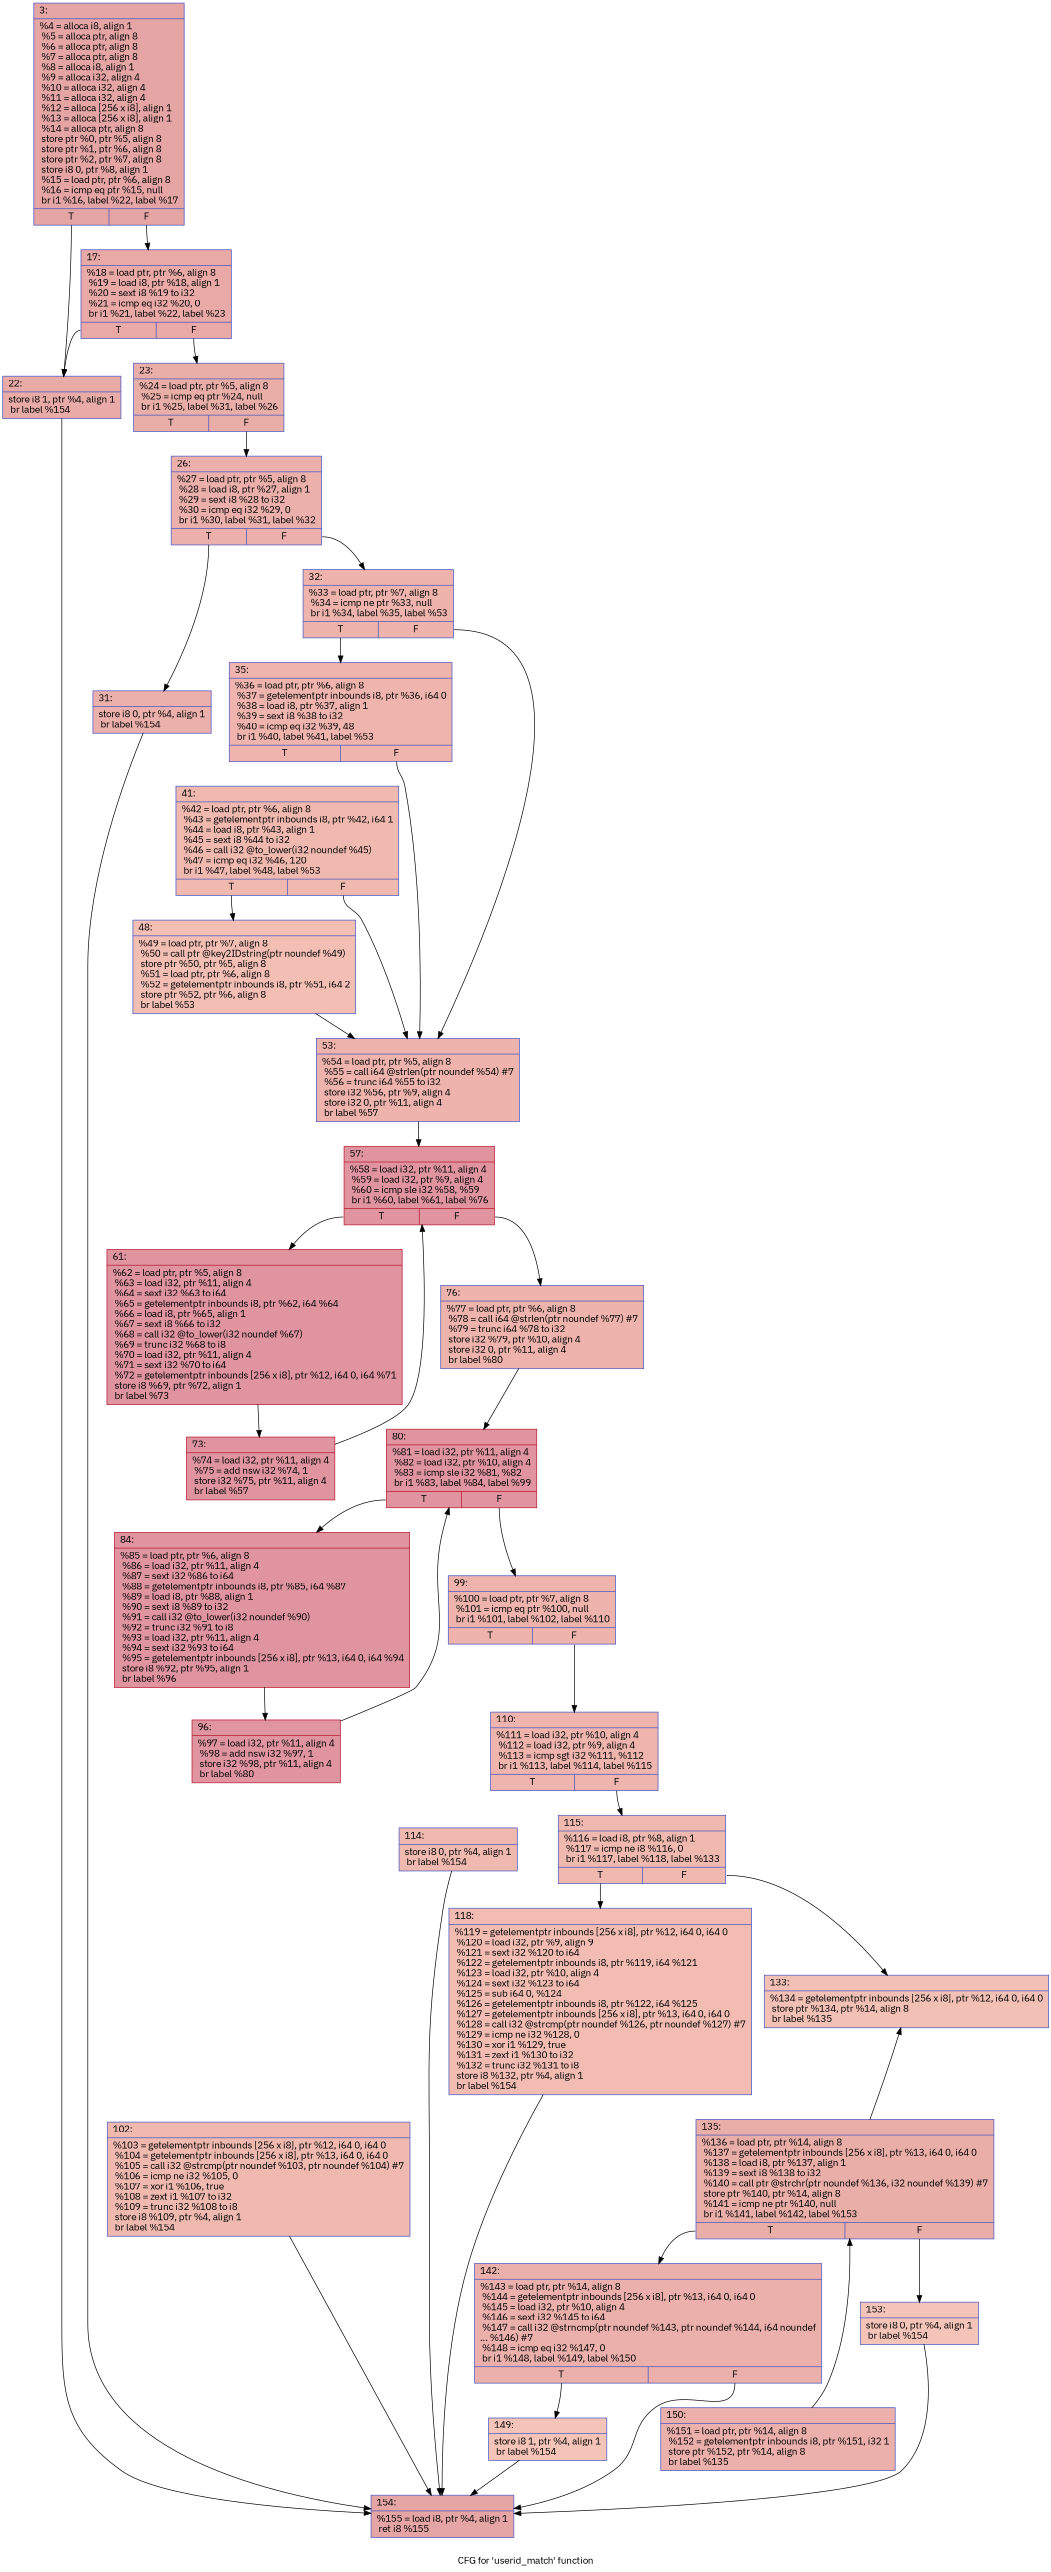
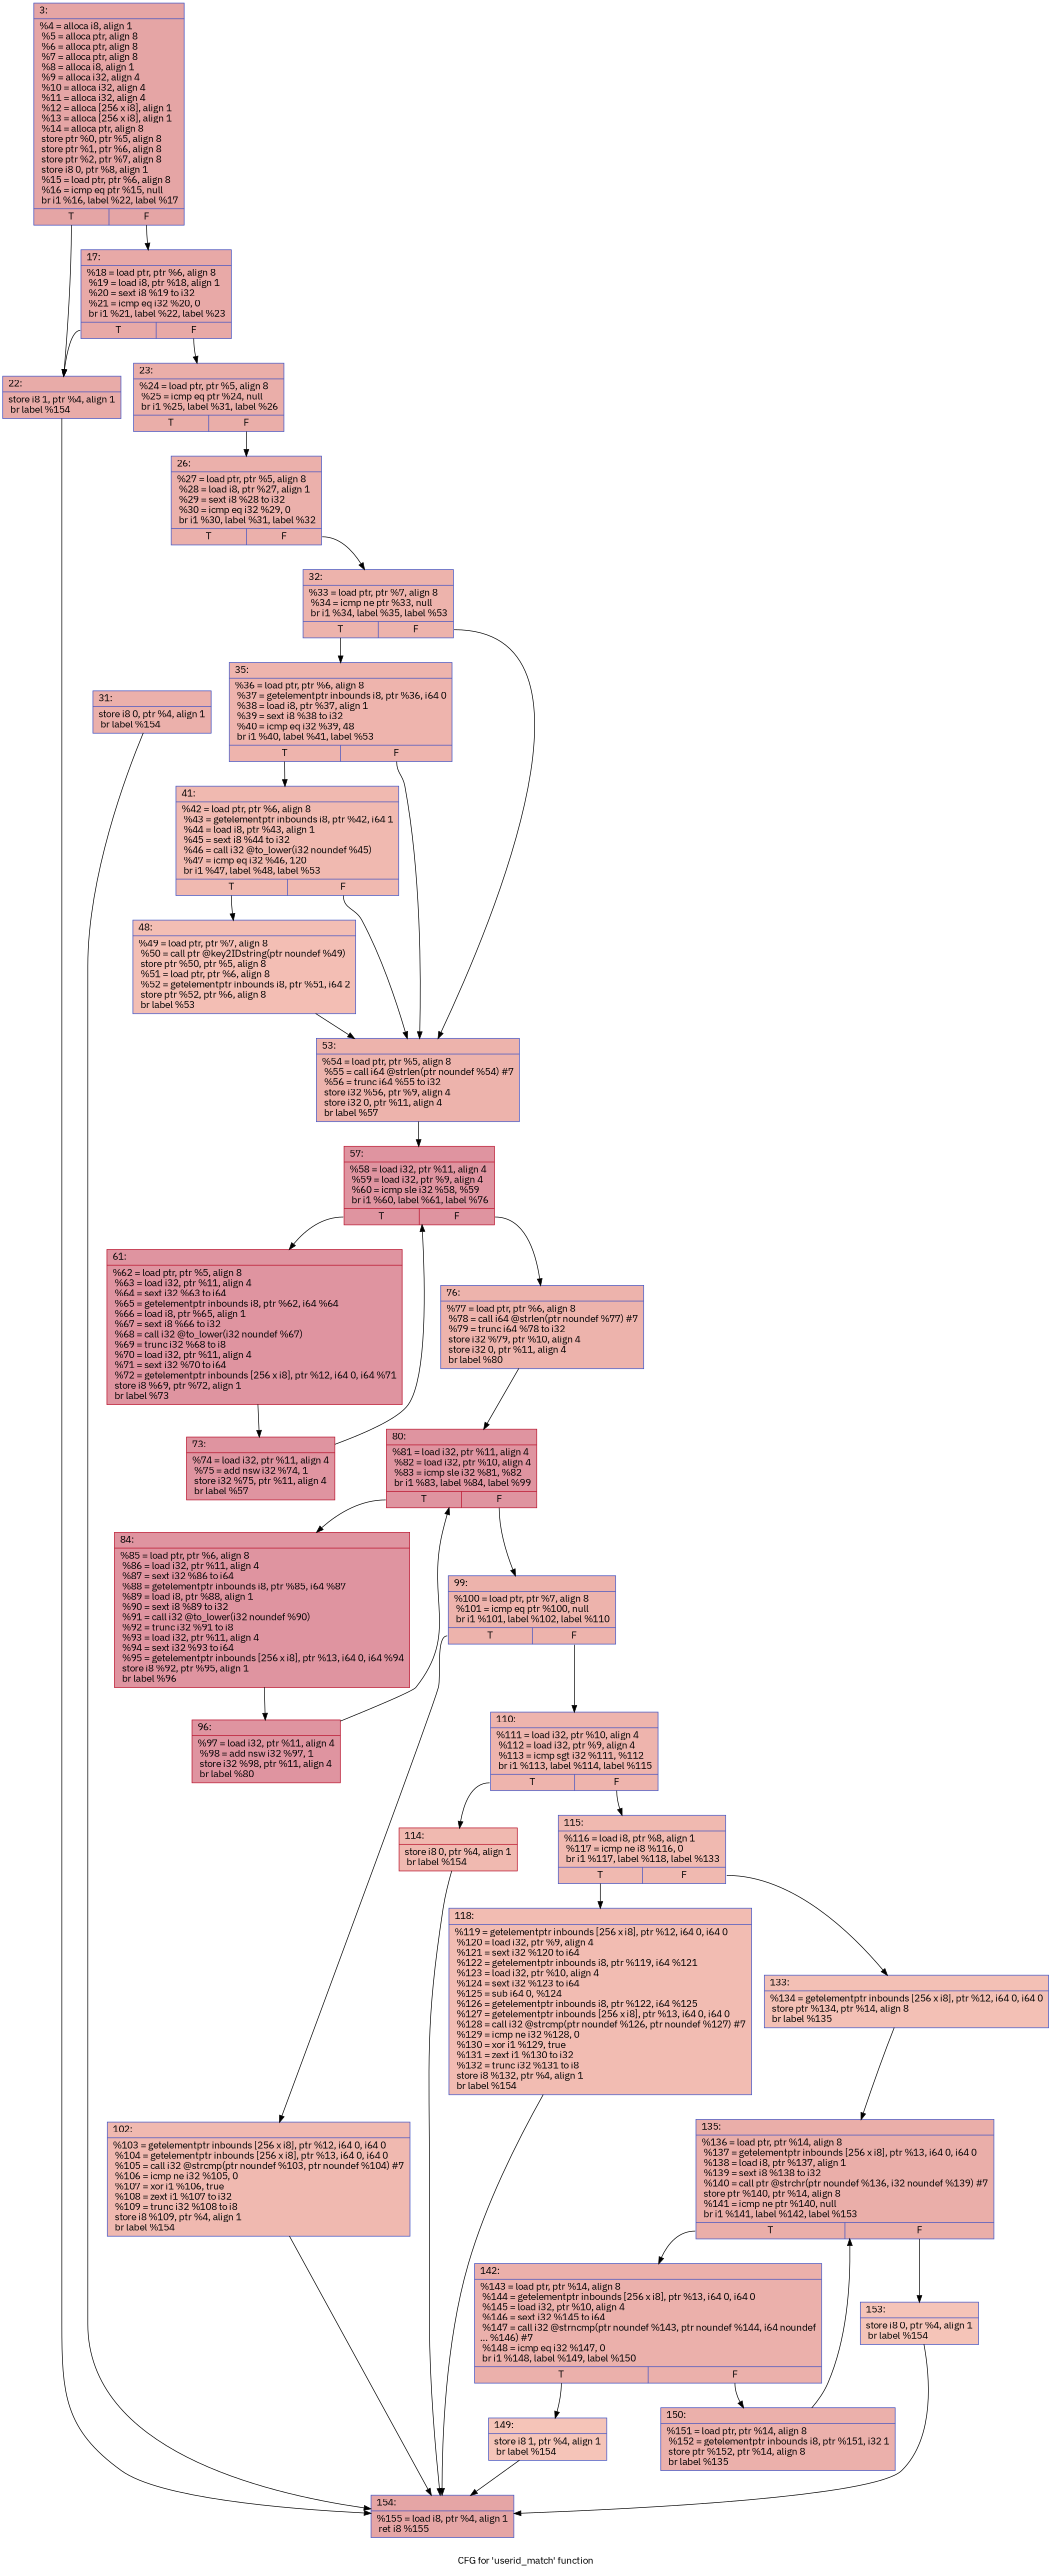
edge "26:" -> "31:": removed
edge "35:" -> "41:": added
edge "110:" -> "114:": added
node "114:": color #3d50c3ff -> #b70d28ff
edge "99:" -> "102:": added
node "118:": text "%120 = load i32, ptr %9, align 9" -> "%120 = load i32, ptr %9, align 4"
edge "135:" -> "133:": reversed
edge "142:" -> "154:": now "142:" -> "150:"
